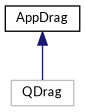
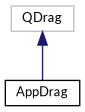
edge "QDrag" -> "AppDrag": reversed
